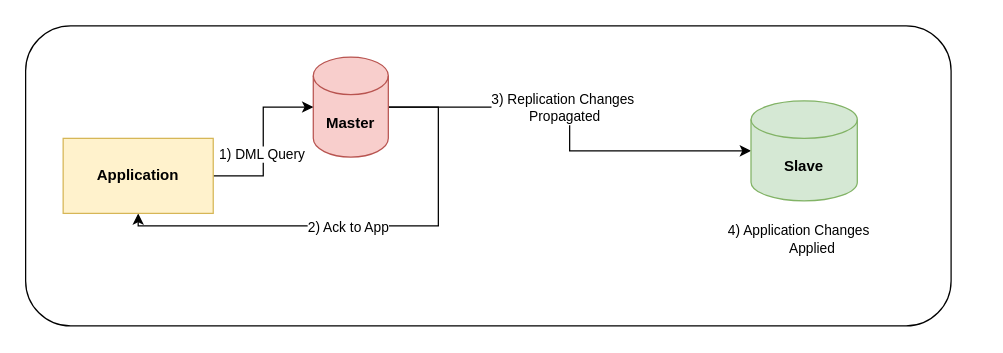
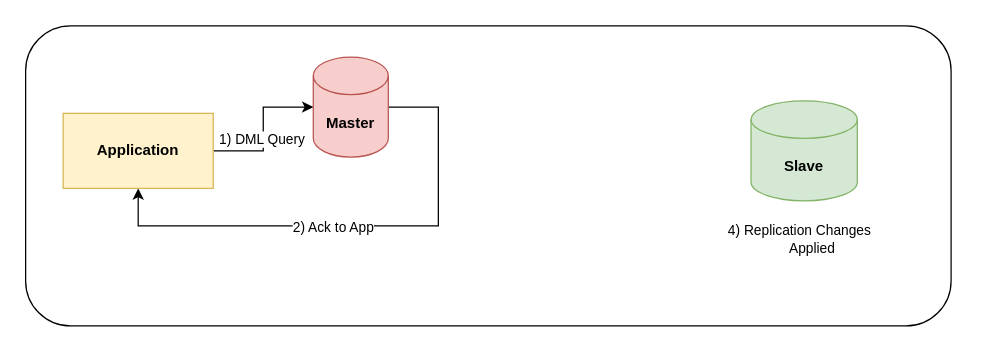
edge "Master" -> "Slave": removed, label "3) Replication Changes Propagated"
node "Application": moved (138, 176) -> (138, 151)
node "4) Application Changes Applied": label "4) Application Changes Applied" -> "4) Replication Changes Applied"
